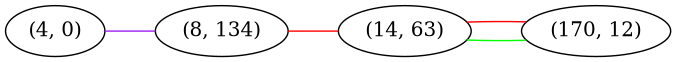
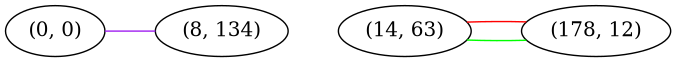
node "(4, 0)": label "(4, 0)" -> "(0, 0)"
edge "(8, 134)" -- "(14, 63)": removed
node "(170, 12)": label "(170, 12)" -> "(178, 12)"
